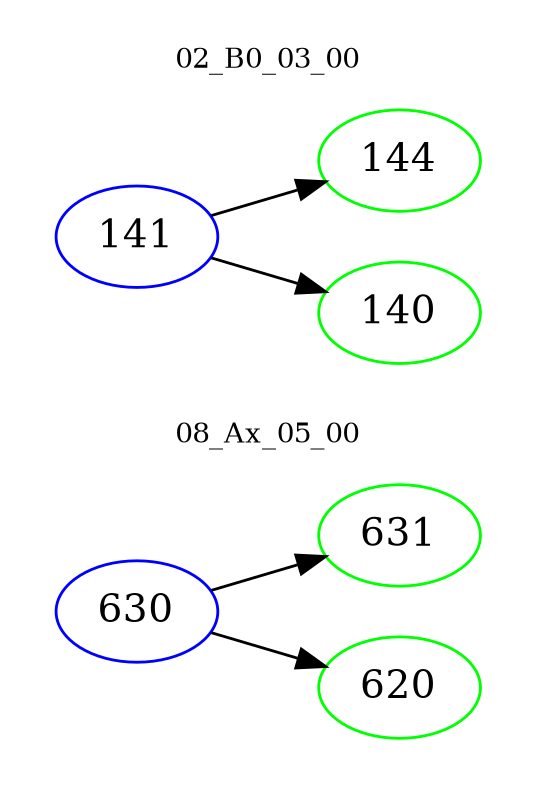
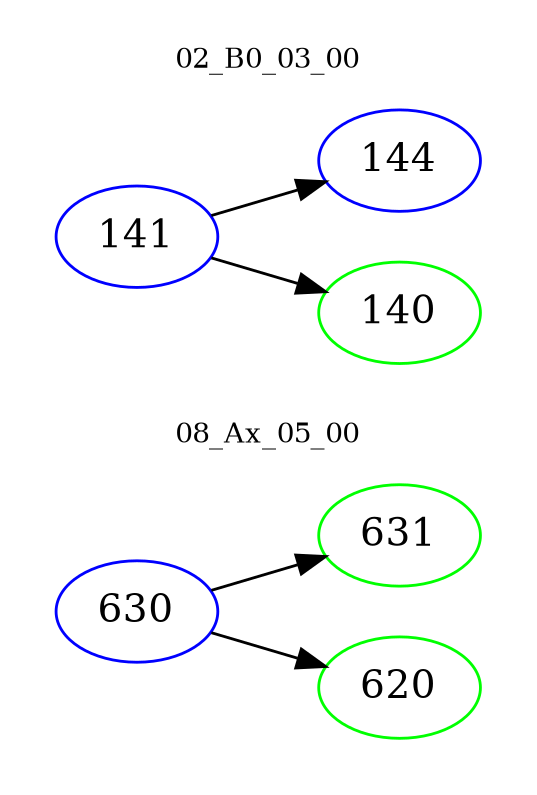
node "144": color green -> blue
